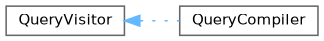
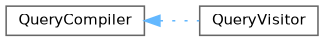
edge "QueryCompiler" -> "QueryVisitor": reversed
